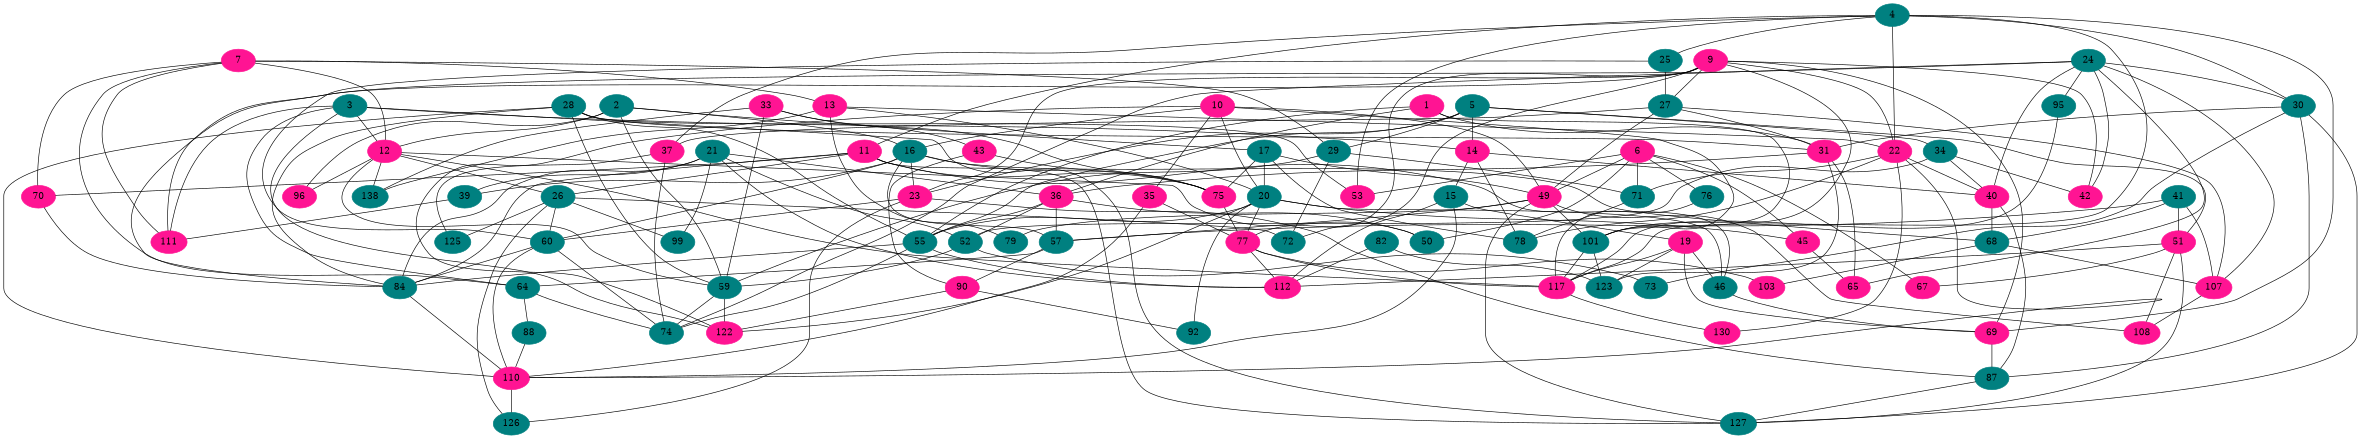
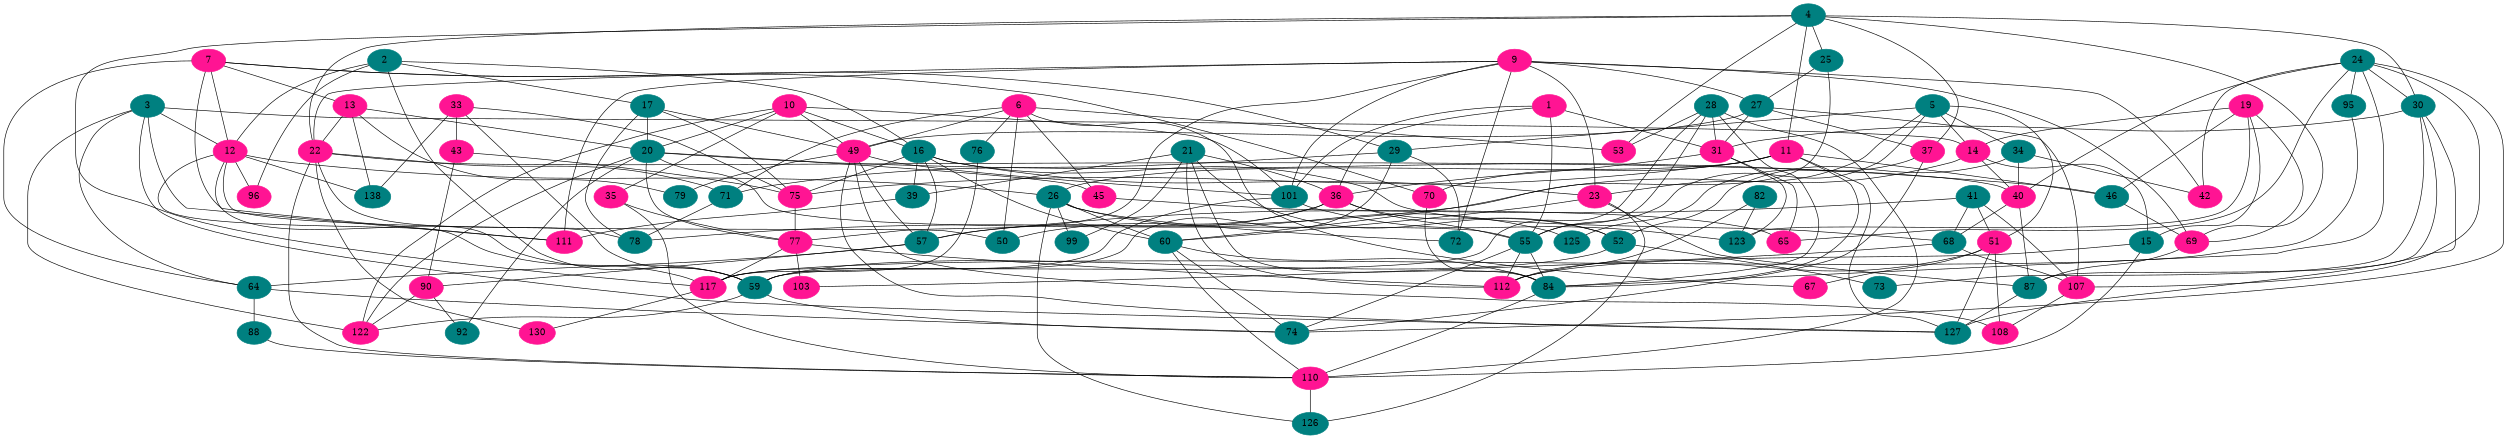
edge "19" -- "117": now "19" -- "14"
